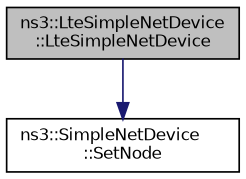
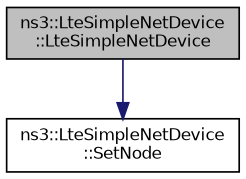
node "ns3::SimpleNetDevice ::SetNode": label "ns3::SimpleNetDevice ::SetNode" -> "ns3::LteSimpleNetDevice ::SetNode"
